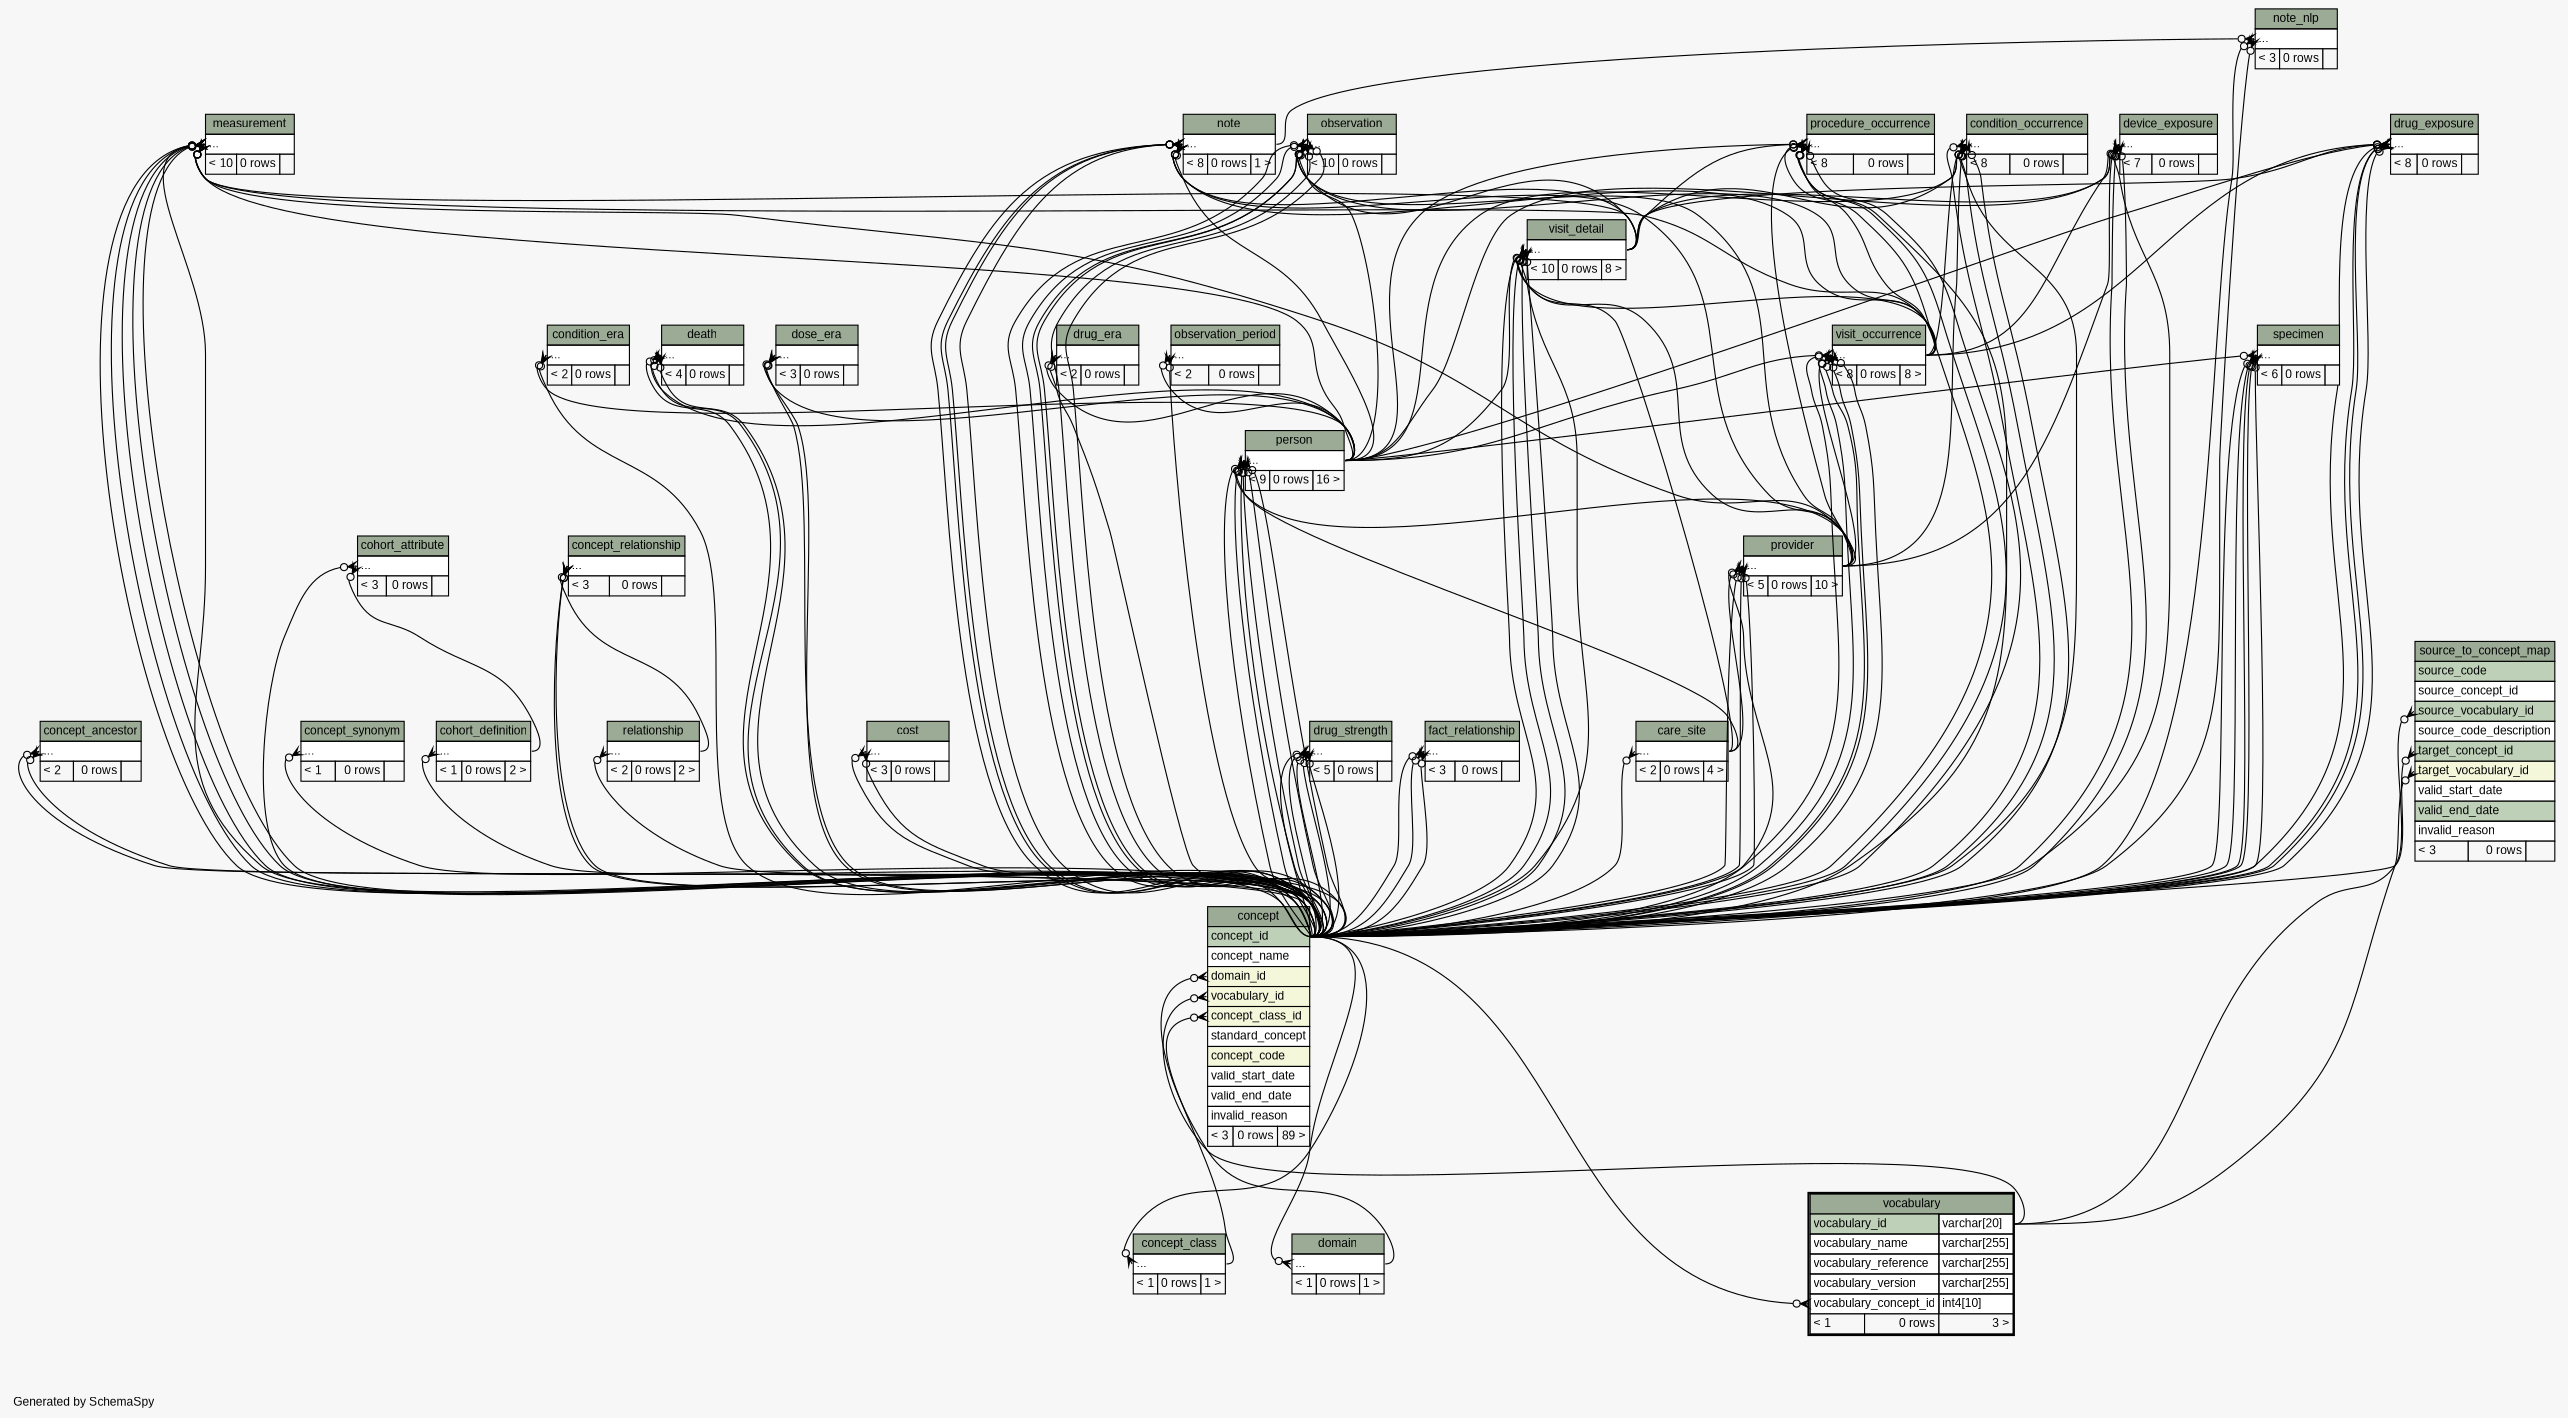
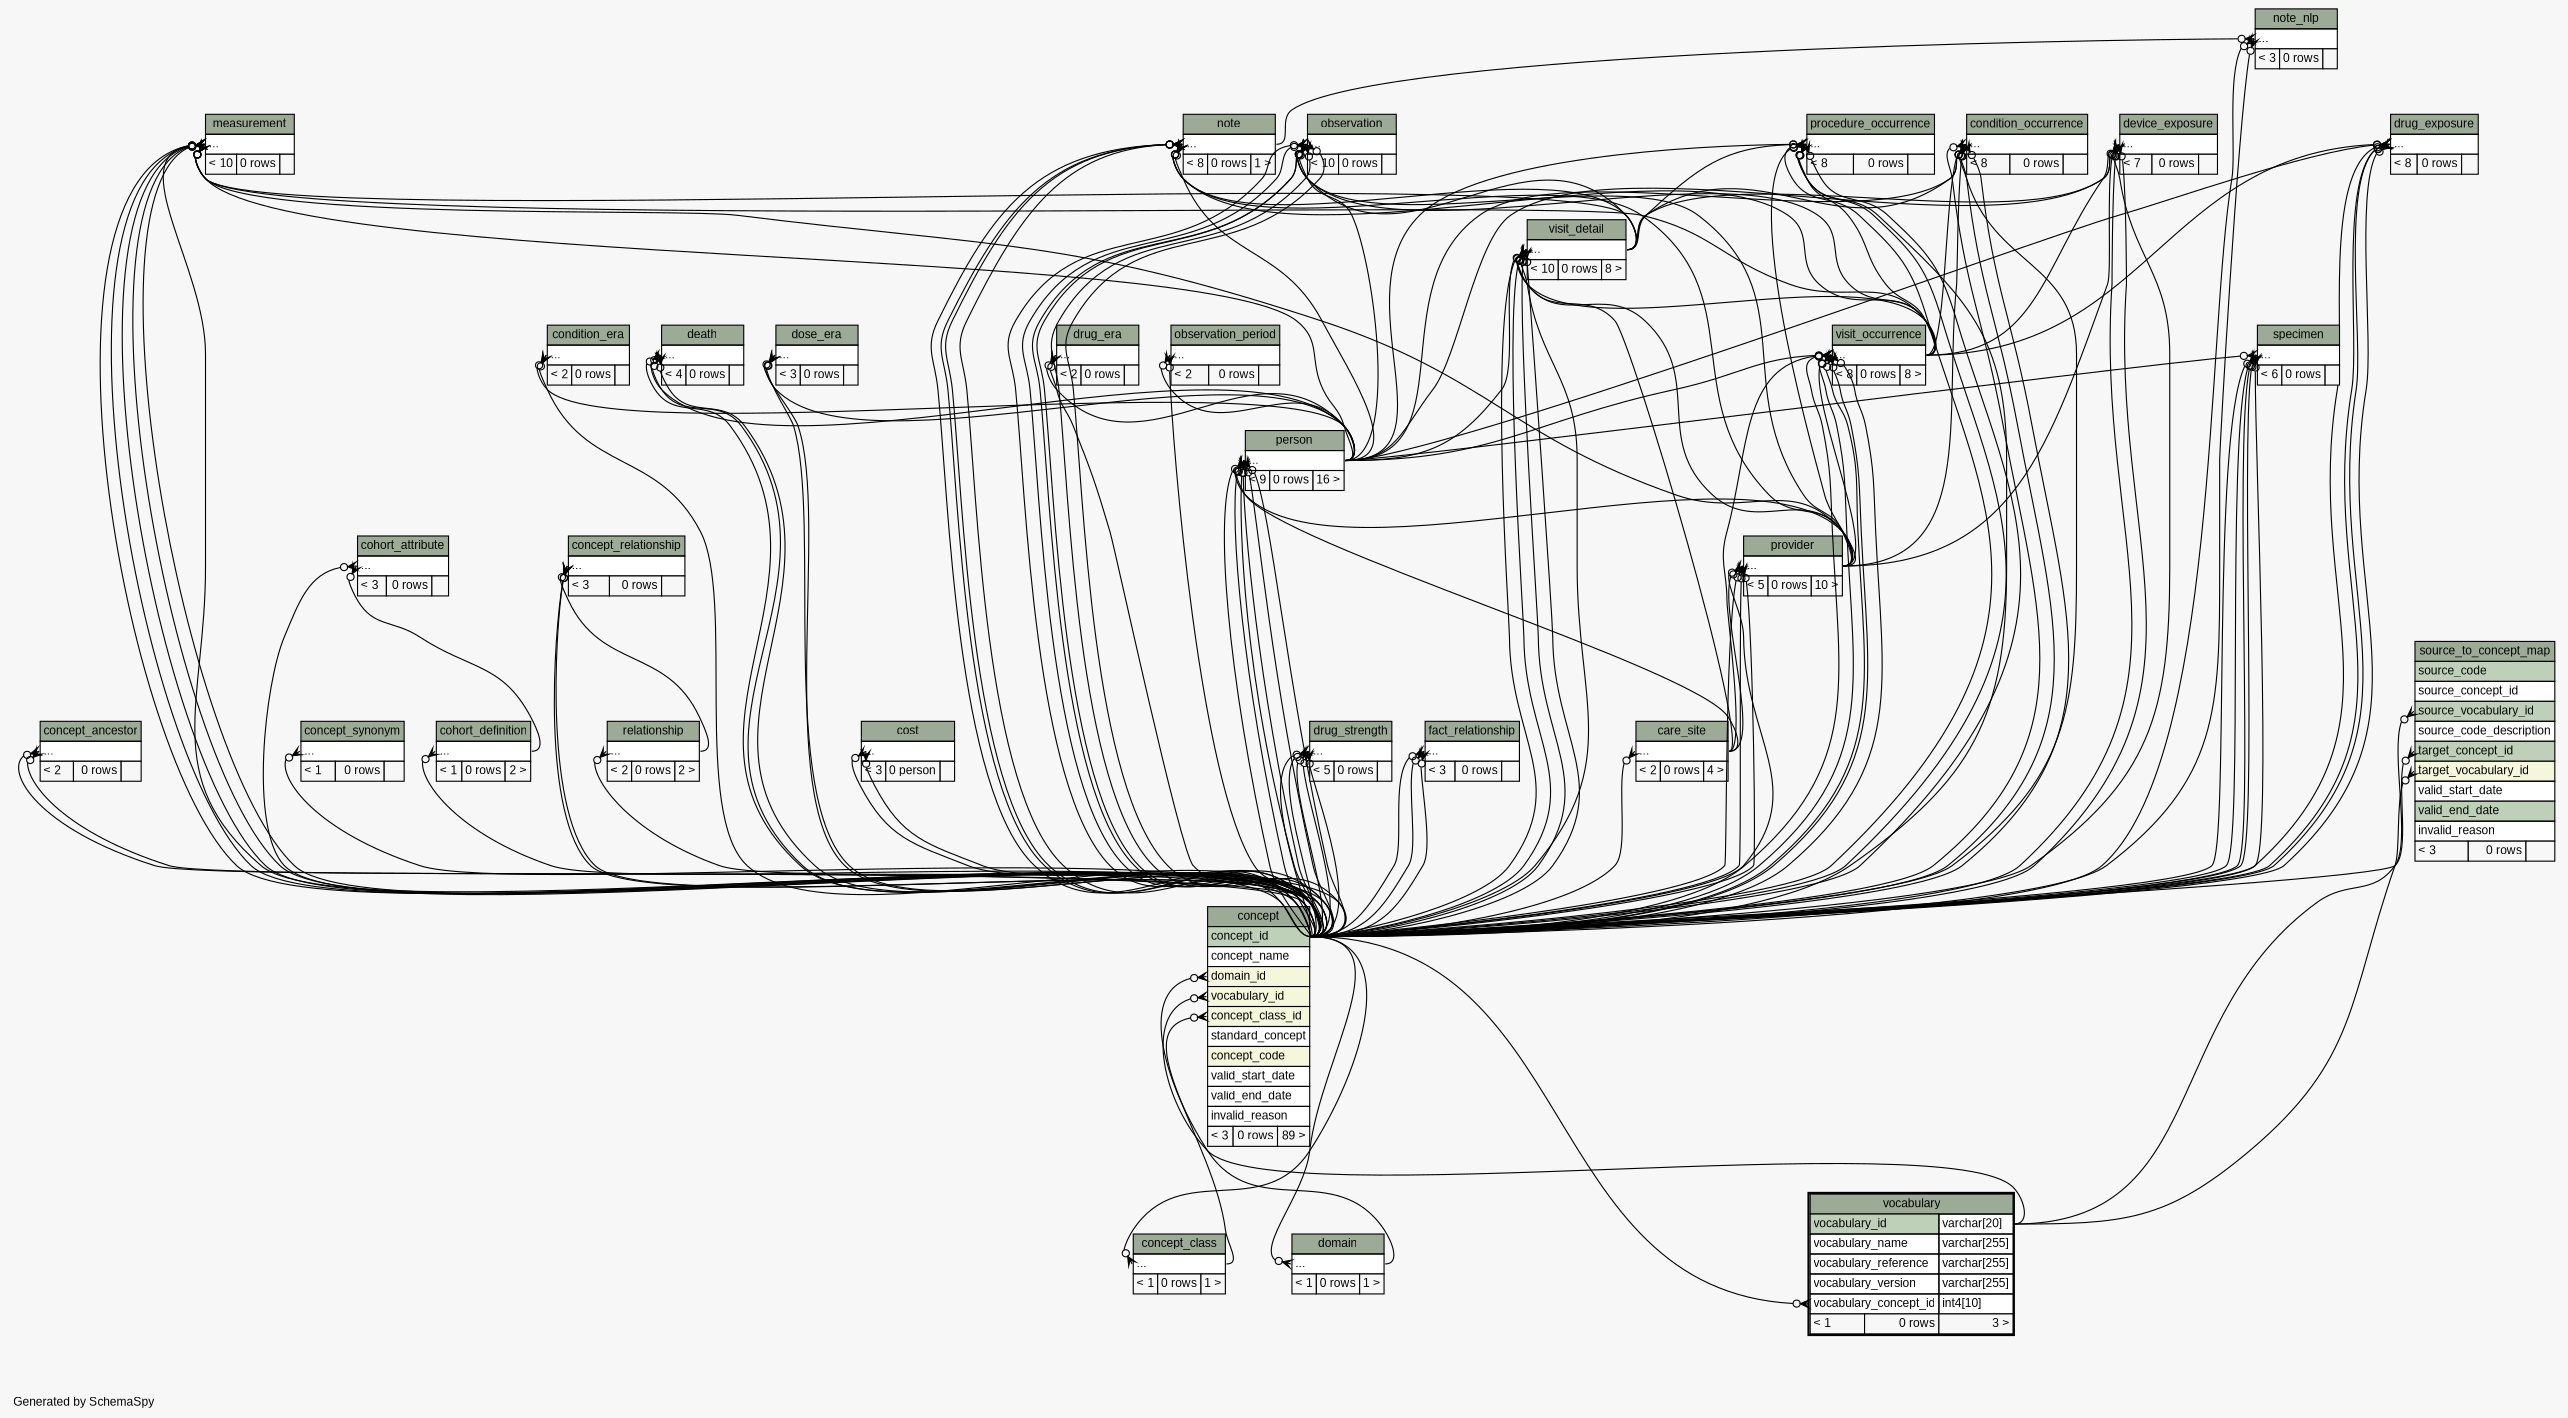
edge "visit_detail" -> "drug_exposure": removed
edge "care_site" -> "visit_occurrence": added
node "cost": text "0 rows" -> "0 person"
